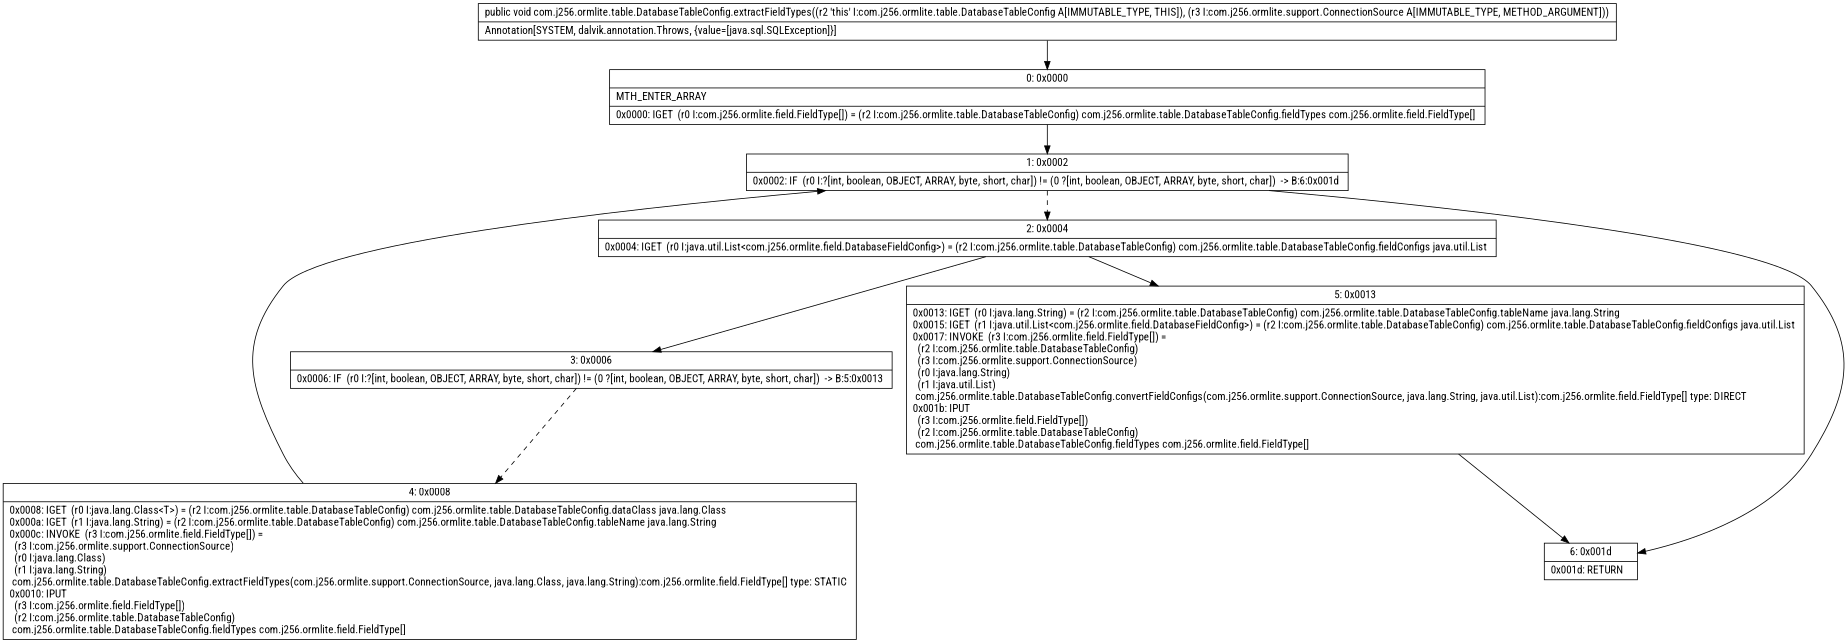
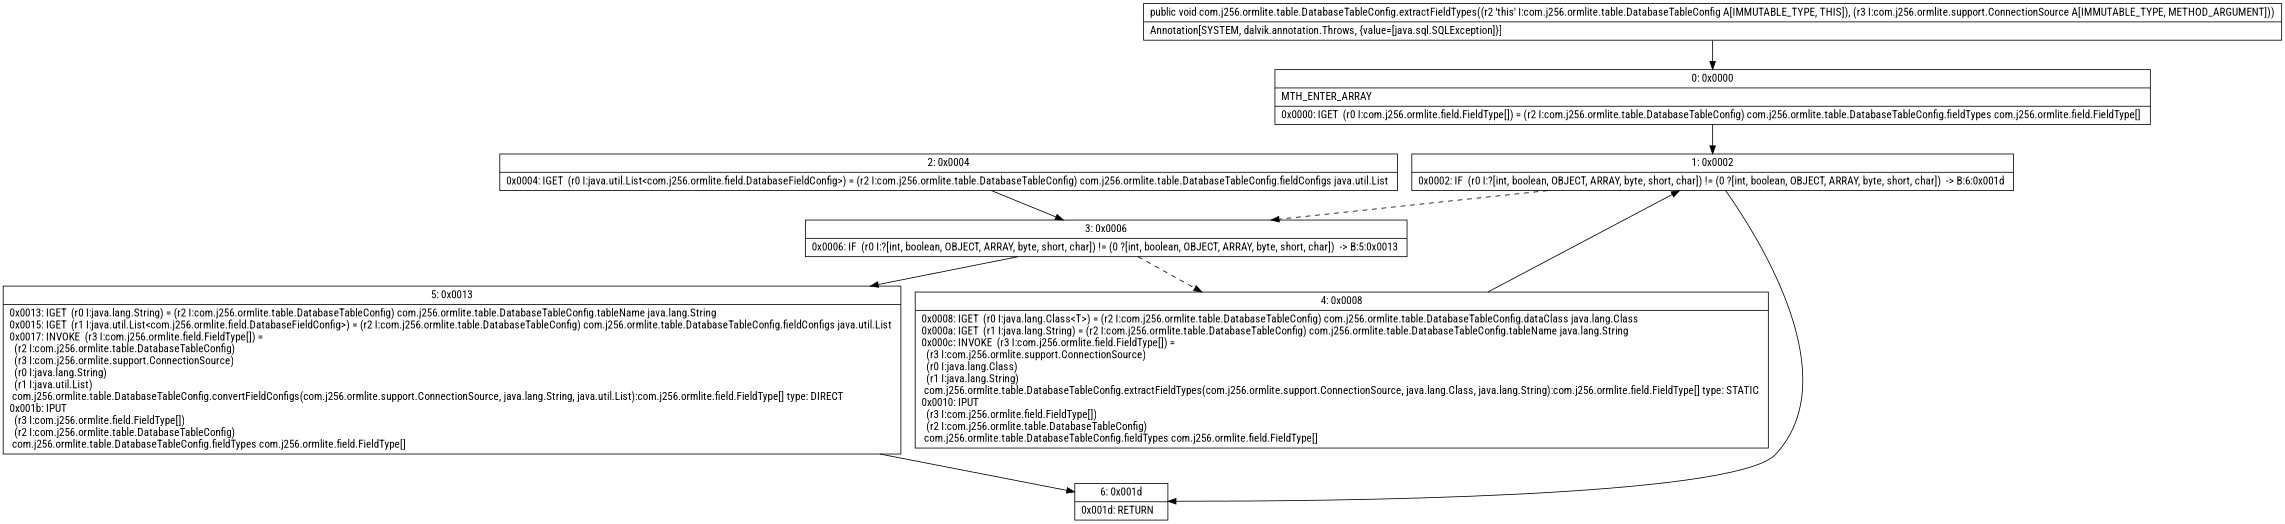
edge "1: 0x0002" -> "2: 0x0004": now "1: 0x0002" -> "3: 0x0006"
edge "2: 0x0004" -> "5: 0x0013": now "3: 0x0006" -> "5: 0x0013"
